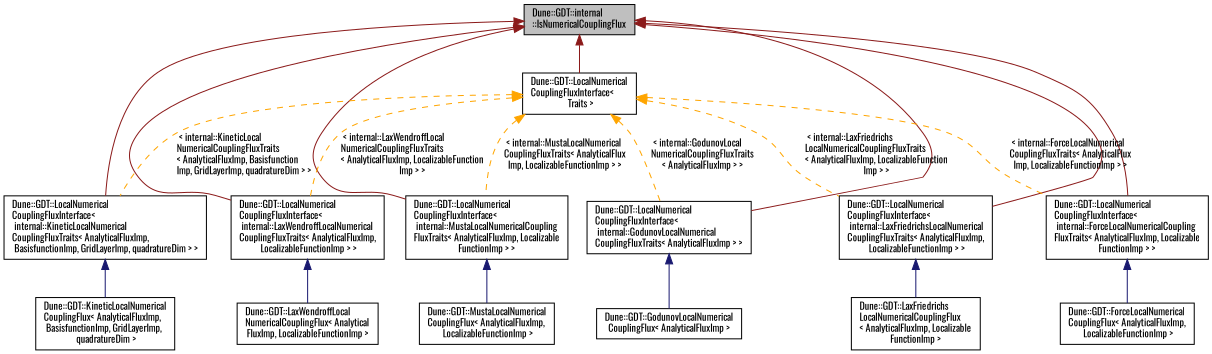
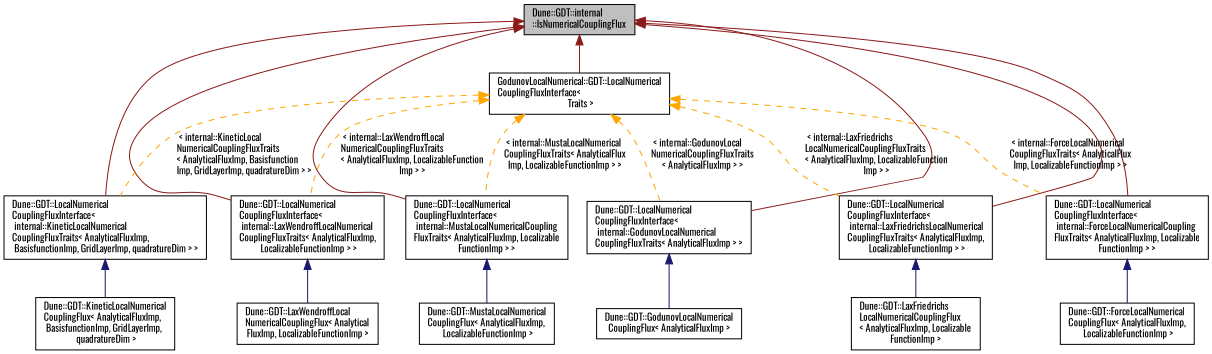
node "Dune::GDT::LocalNumerical CouplingFluxInterface< Traits >": label "Dune::GDT::LocalNumerical CouplingFluxInterface< Traits >" -> "GodunovLocalNumerical::GDT::LocalNumerical CouplingFluxInterface< Traits >"
